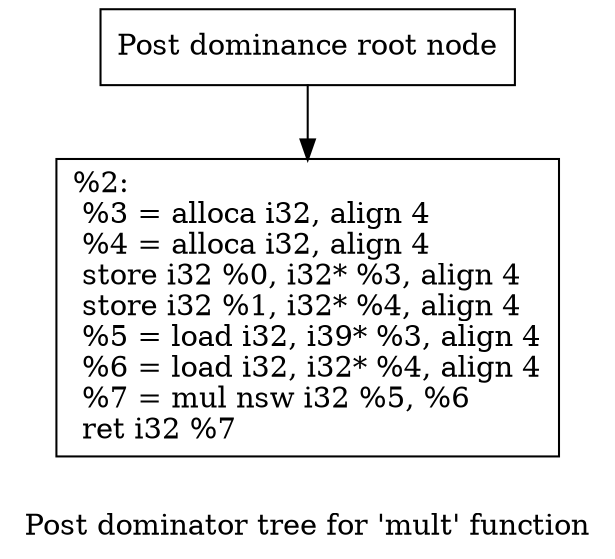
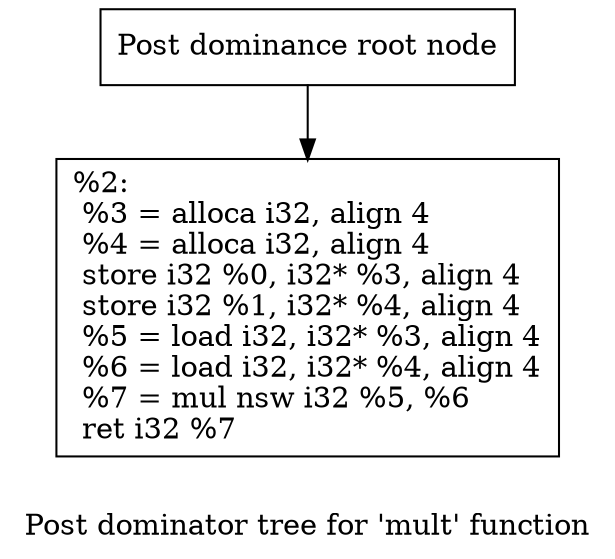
node "%2:": text "%5 = load i32, i39* %3, align 4" -> "%5 = load i32, i32* %3, align 4"
